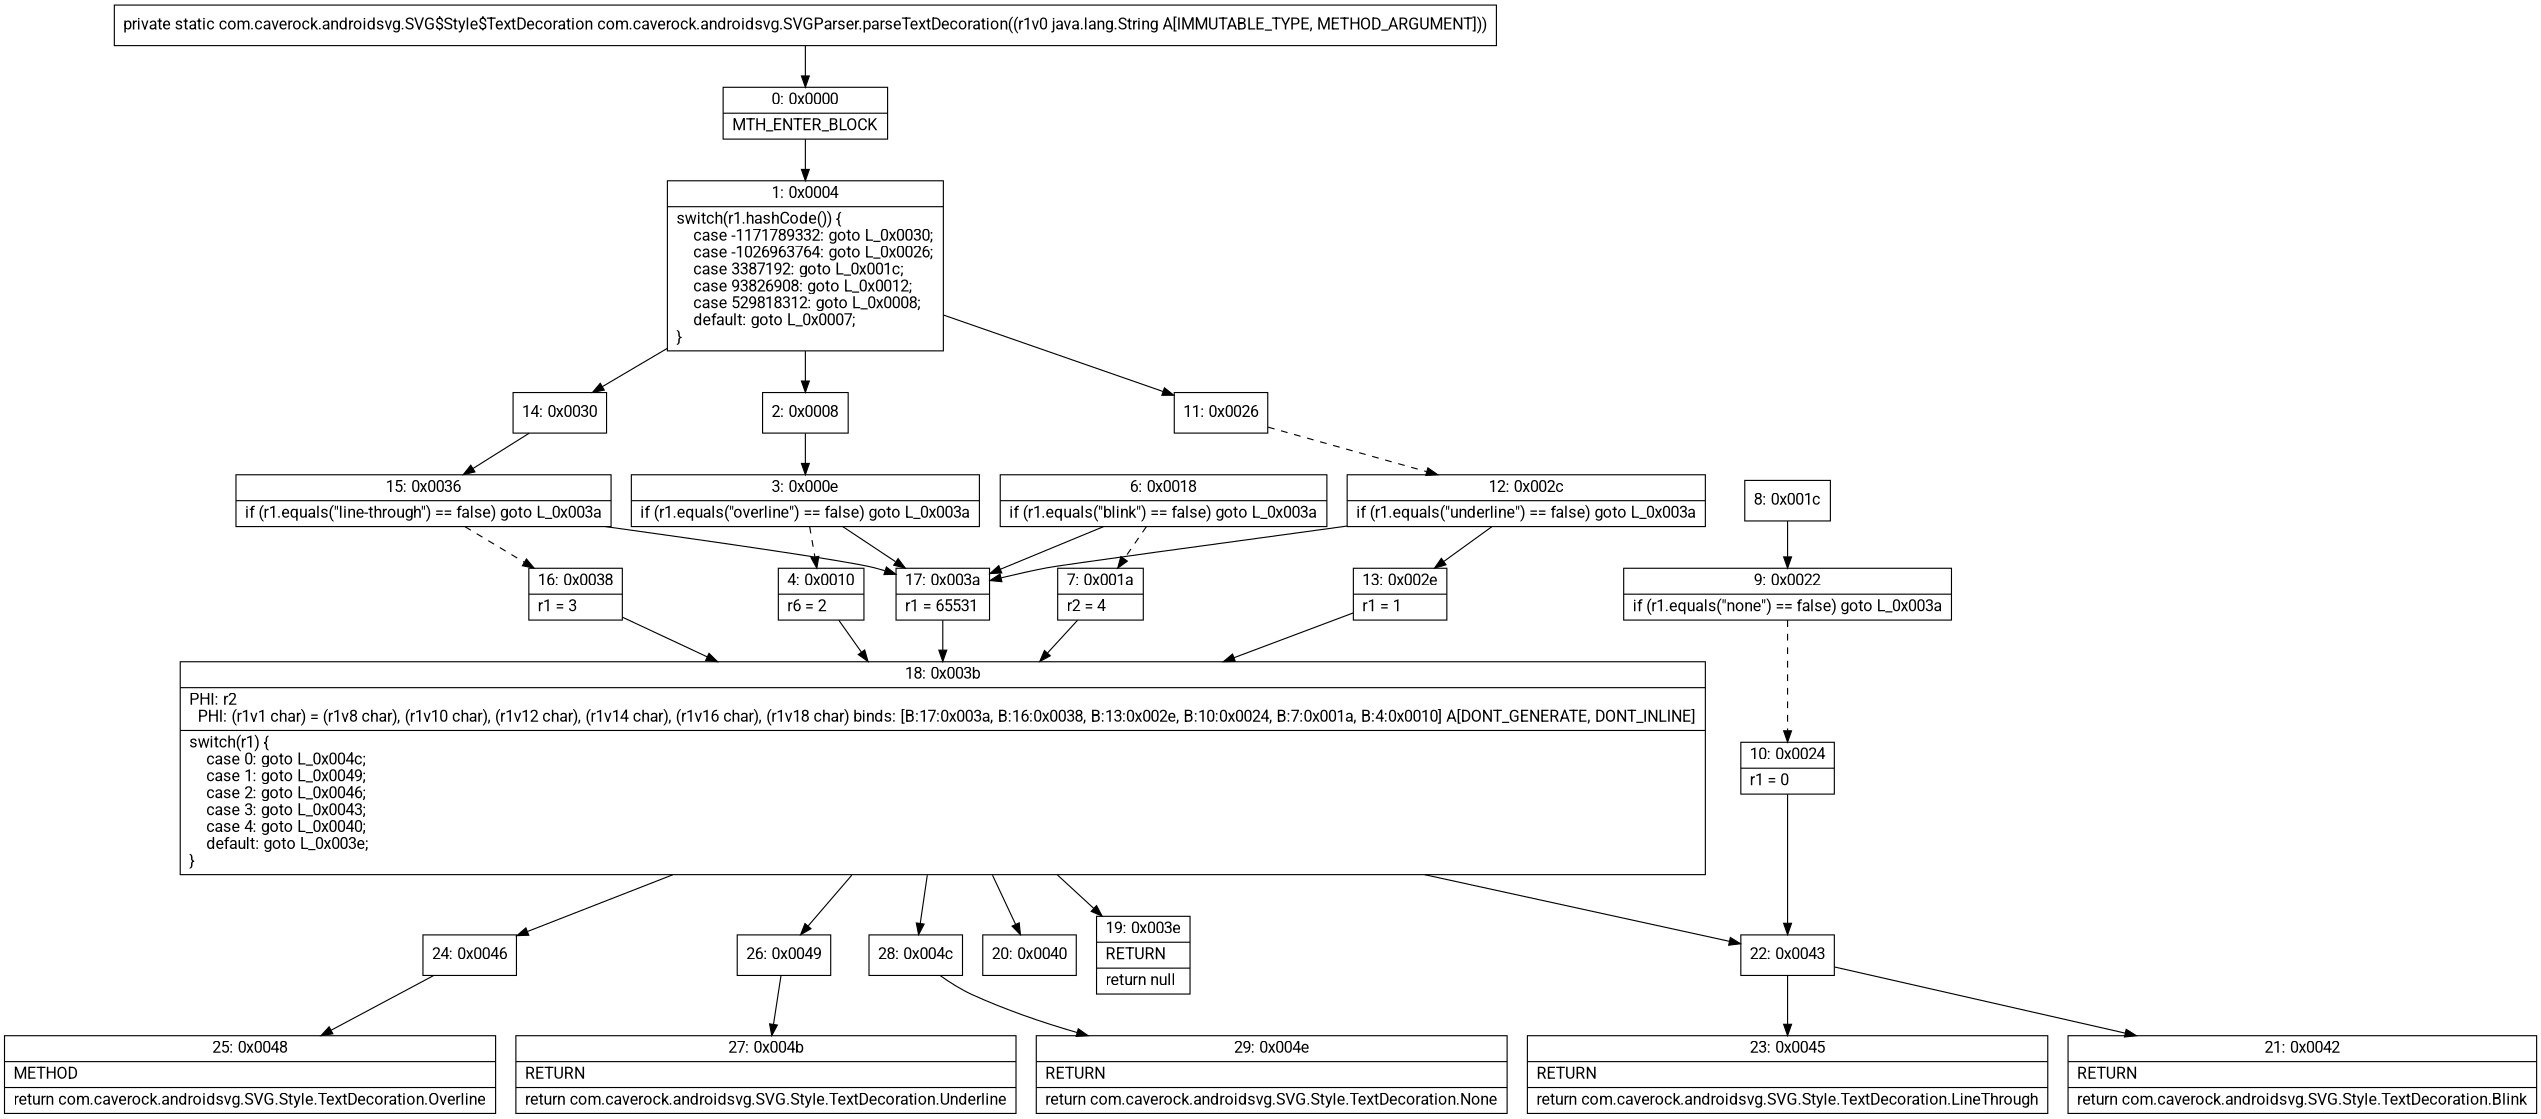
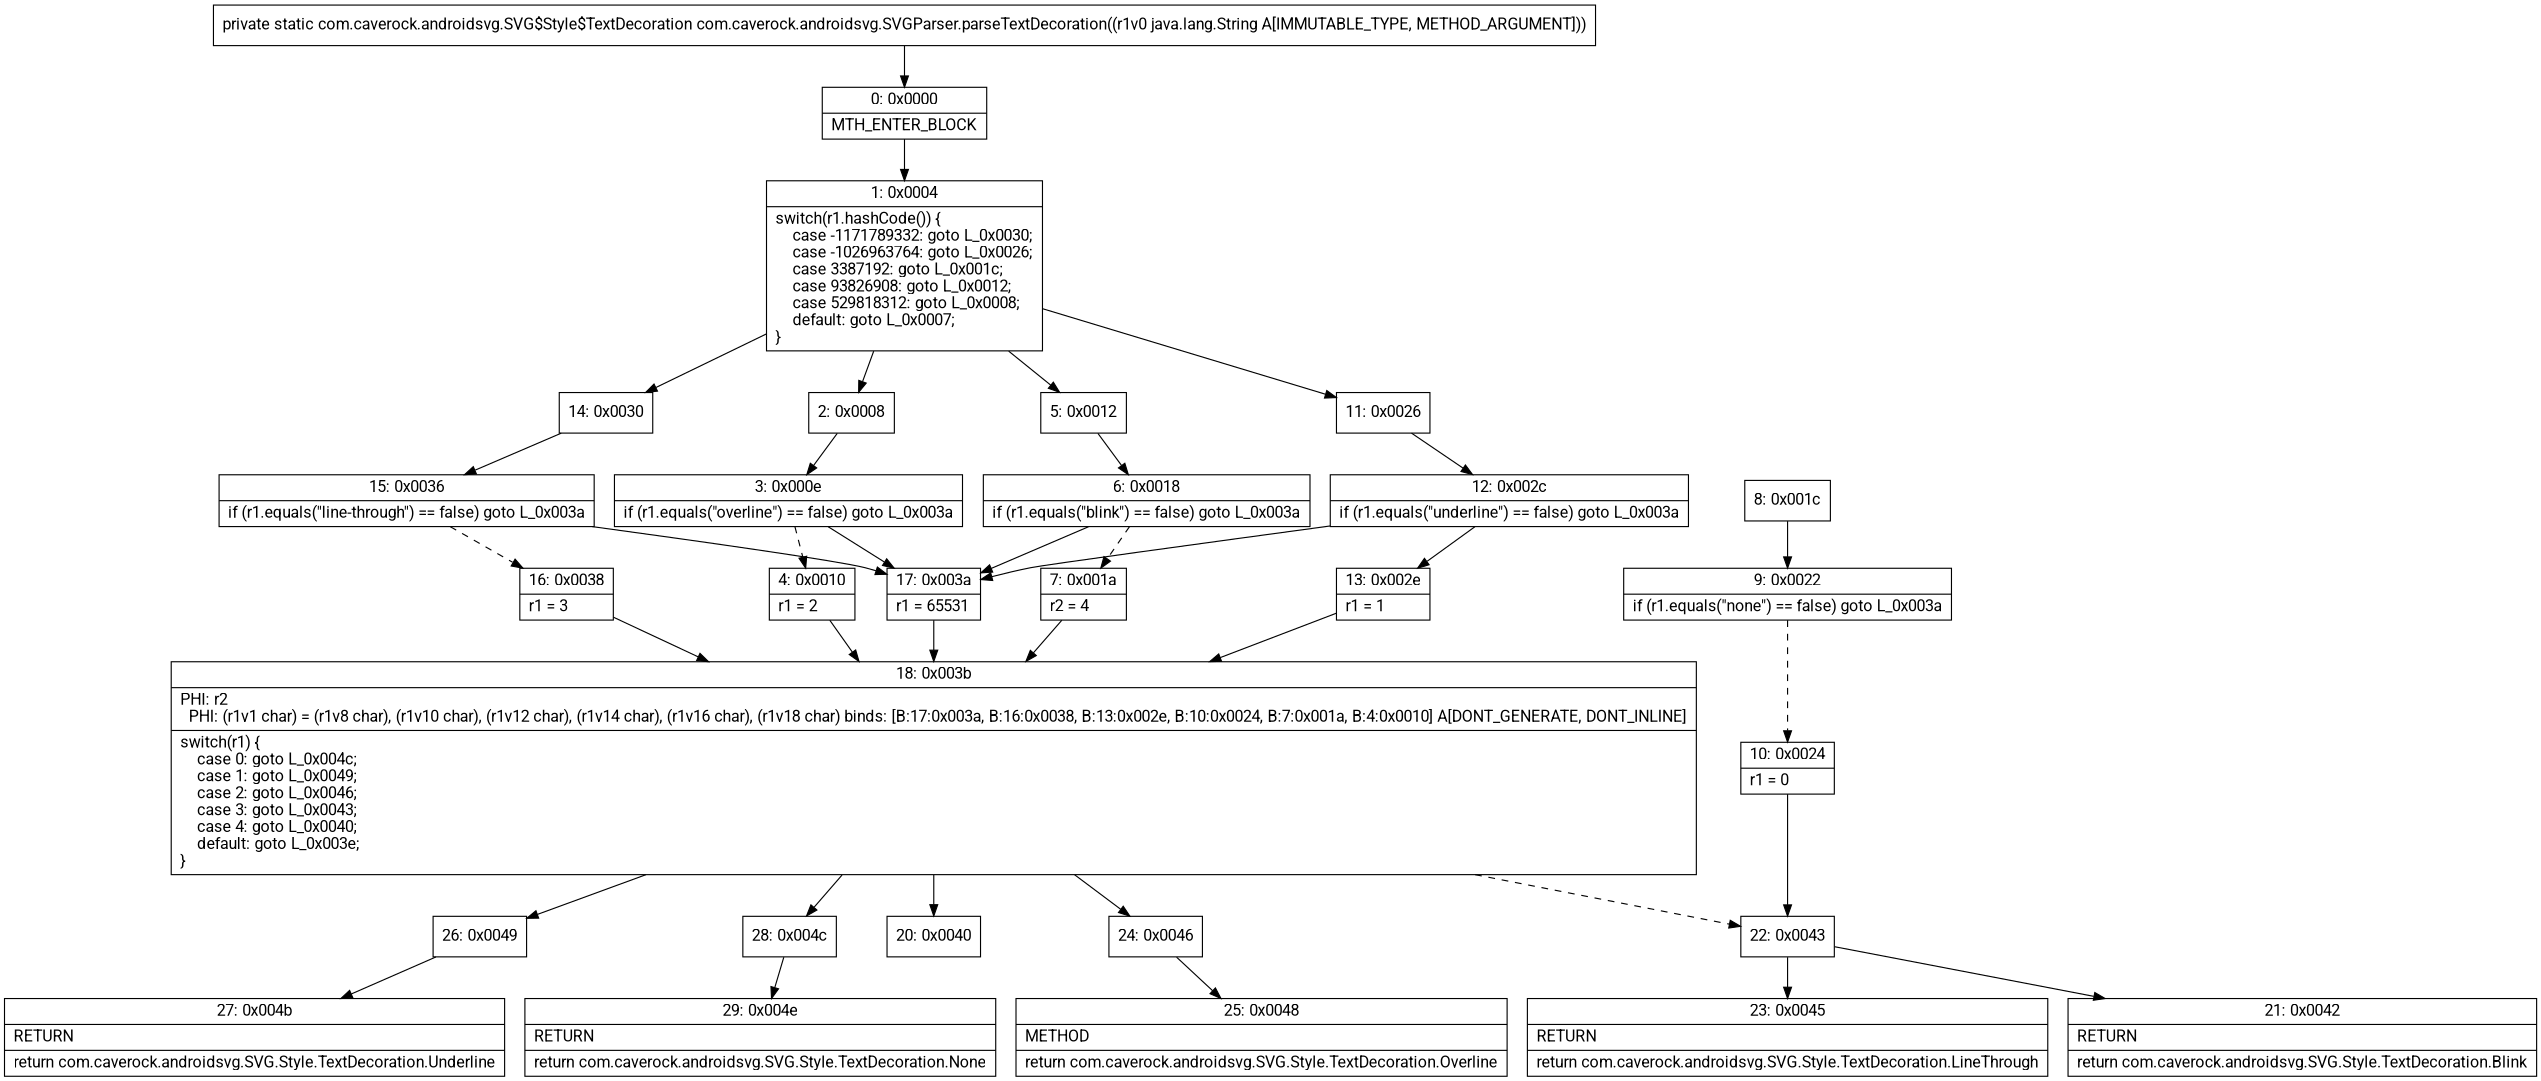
node "5: 0x0012": added
edge "11: 0x0026" -> "12: 0x002c": style dashed -> solid
node "4: 0x0010": text "r6 = 2" -> "r1 = 2"
edge "18: 0x003b" -> "22: 0x0043": style solid -> dashed
node "19: 0x003e": removed
